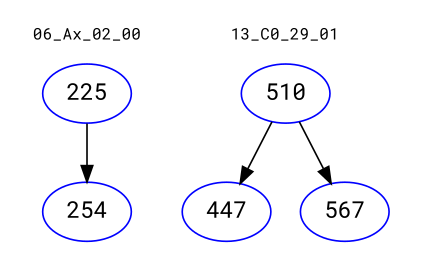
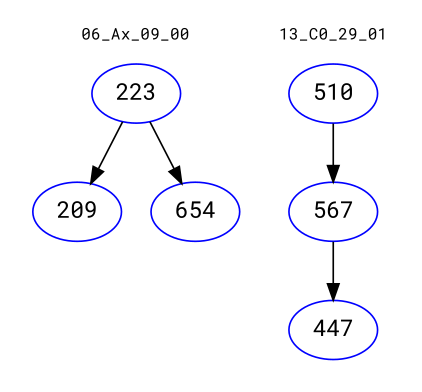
cluster "06_Ax_02_00": label "06_Ax_02_00" -> "06_Ax_09_00"
node "225": label "225" -> "223"
edge "510" -> "447": now "567" -> "447"
node "209": added
node "254": label "254" -> "654"
